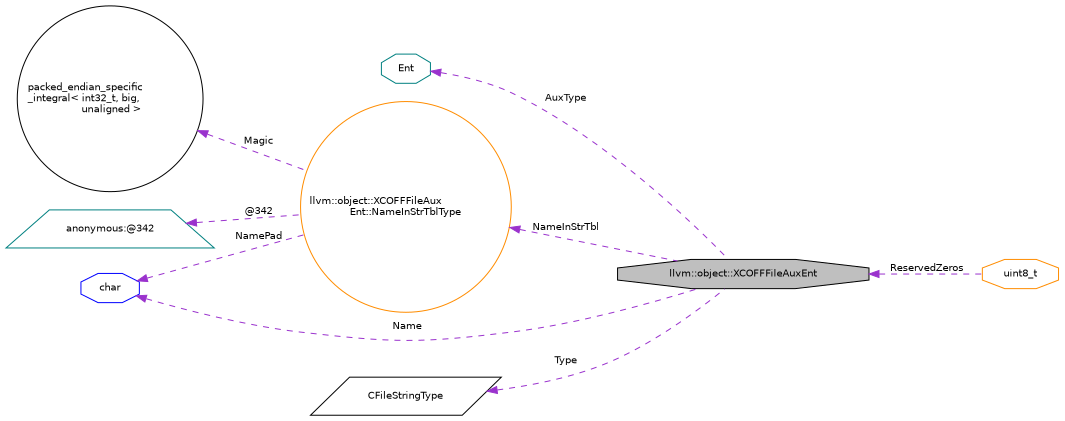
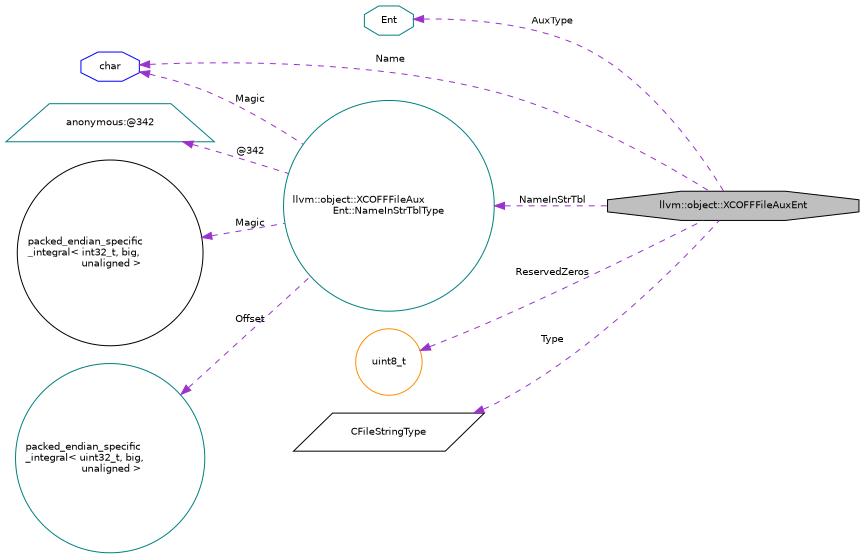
node "llvm::object::XCOFFFileAux Ent::NameInStrTblType": color darkorange -> teal
edge "llvm::object::XCOFFFileAux Ent::NameInStrTblType" -> "char": label " NamePad" -> " Magic"
edge "uint8_t" -> "llvm::object::XCOFFFileAuxEnt": reversed
node "uint8_t": shape octagon -> circle
node "packed_endian_specific _integral< uint32_t, big, unaligned >": added
